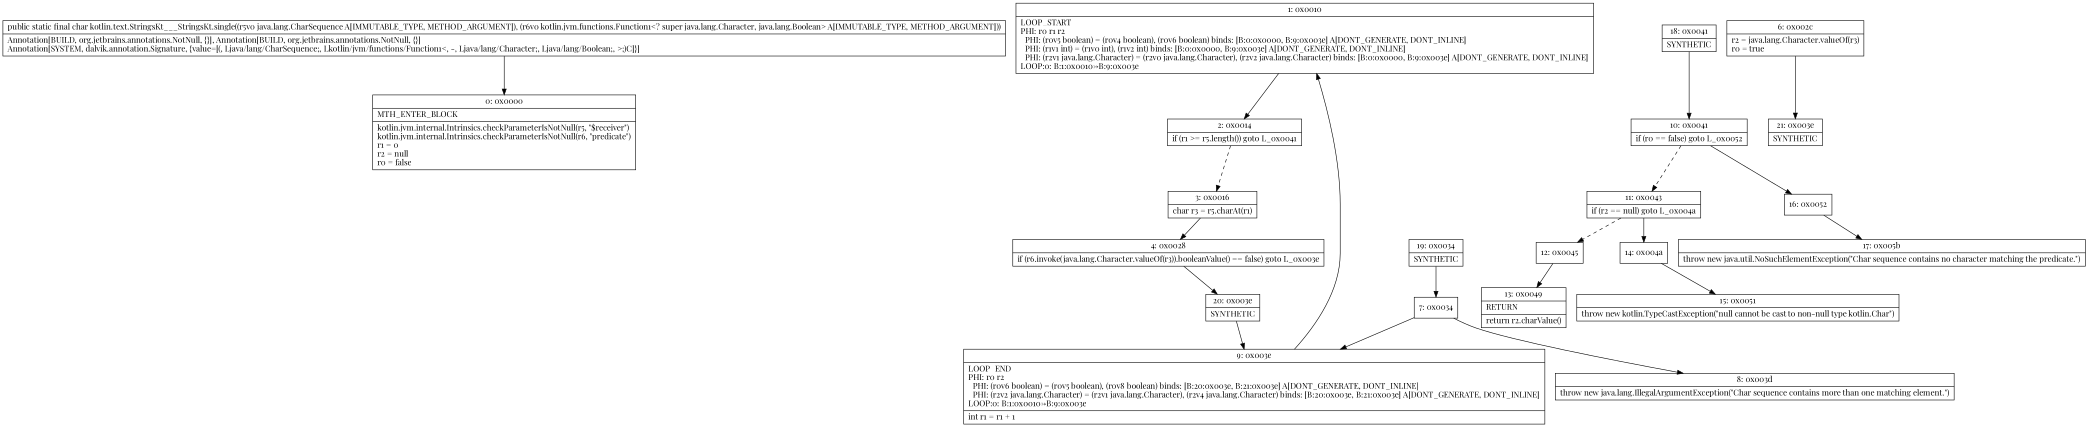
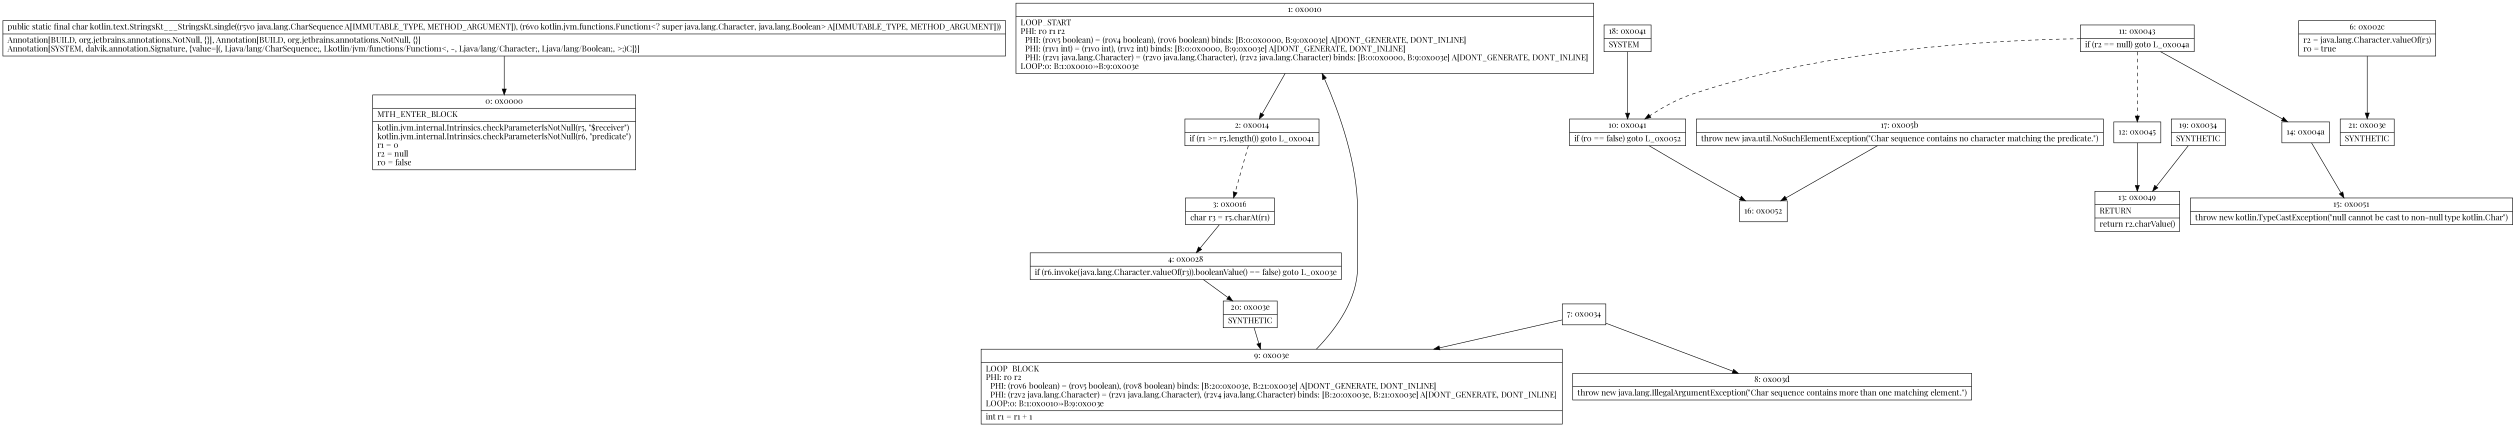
node "18: 0x0041": text "SYNTHETIC" -> "SYSTEM"
edge "10: 0x0041" -> "11: 0x0043": reversed
edge "16: 0x0052" -> "17: 0x005b": reversed
edge "19: 0x0034" -> "7: 0x0034": now "19: 0x0034" -> "13: 0x0049"
node "9: 0x003e": text "LOOP_END" -> "LOOP_BLOCK"
